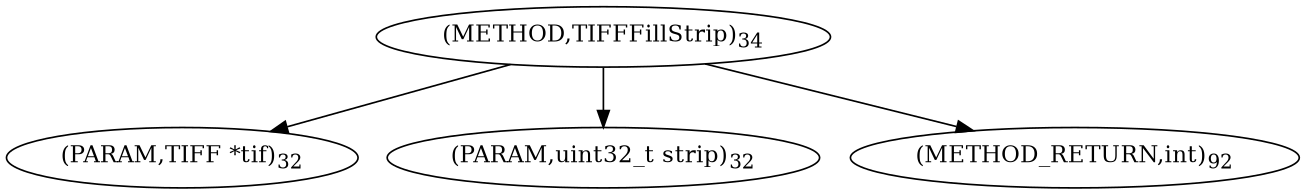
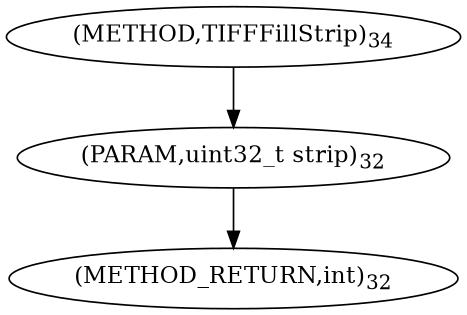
edge "(METHOD,TIFFFillStrip)" -> "(METHOD_RETURN,int)": now "(PARAM,uint32_t strip)" -> "(METHOD_RETURN,int)"
node "(METHOD_RETURN,int)": text "92" -> "32"
node "(PARAM,TIFF *tif)": removed
